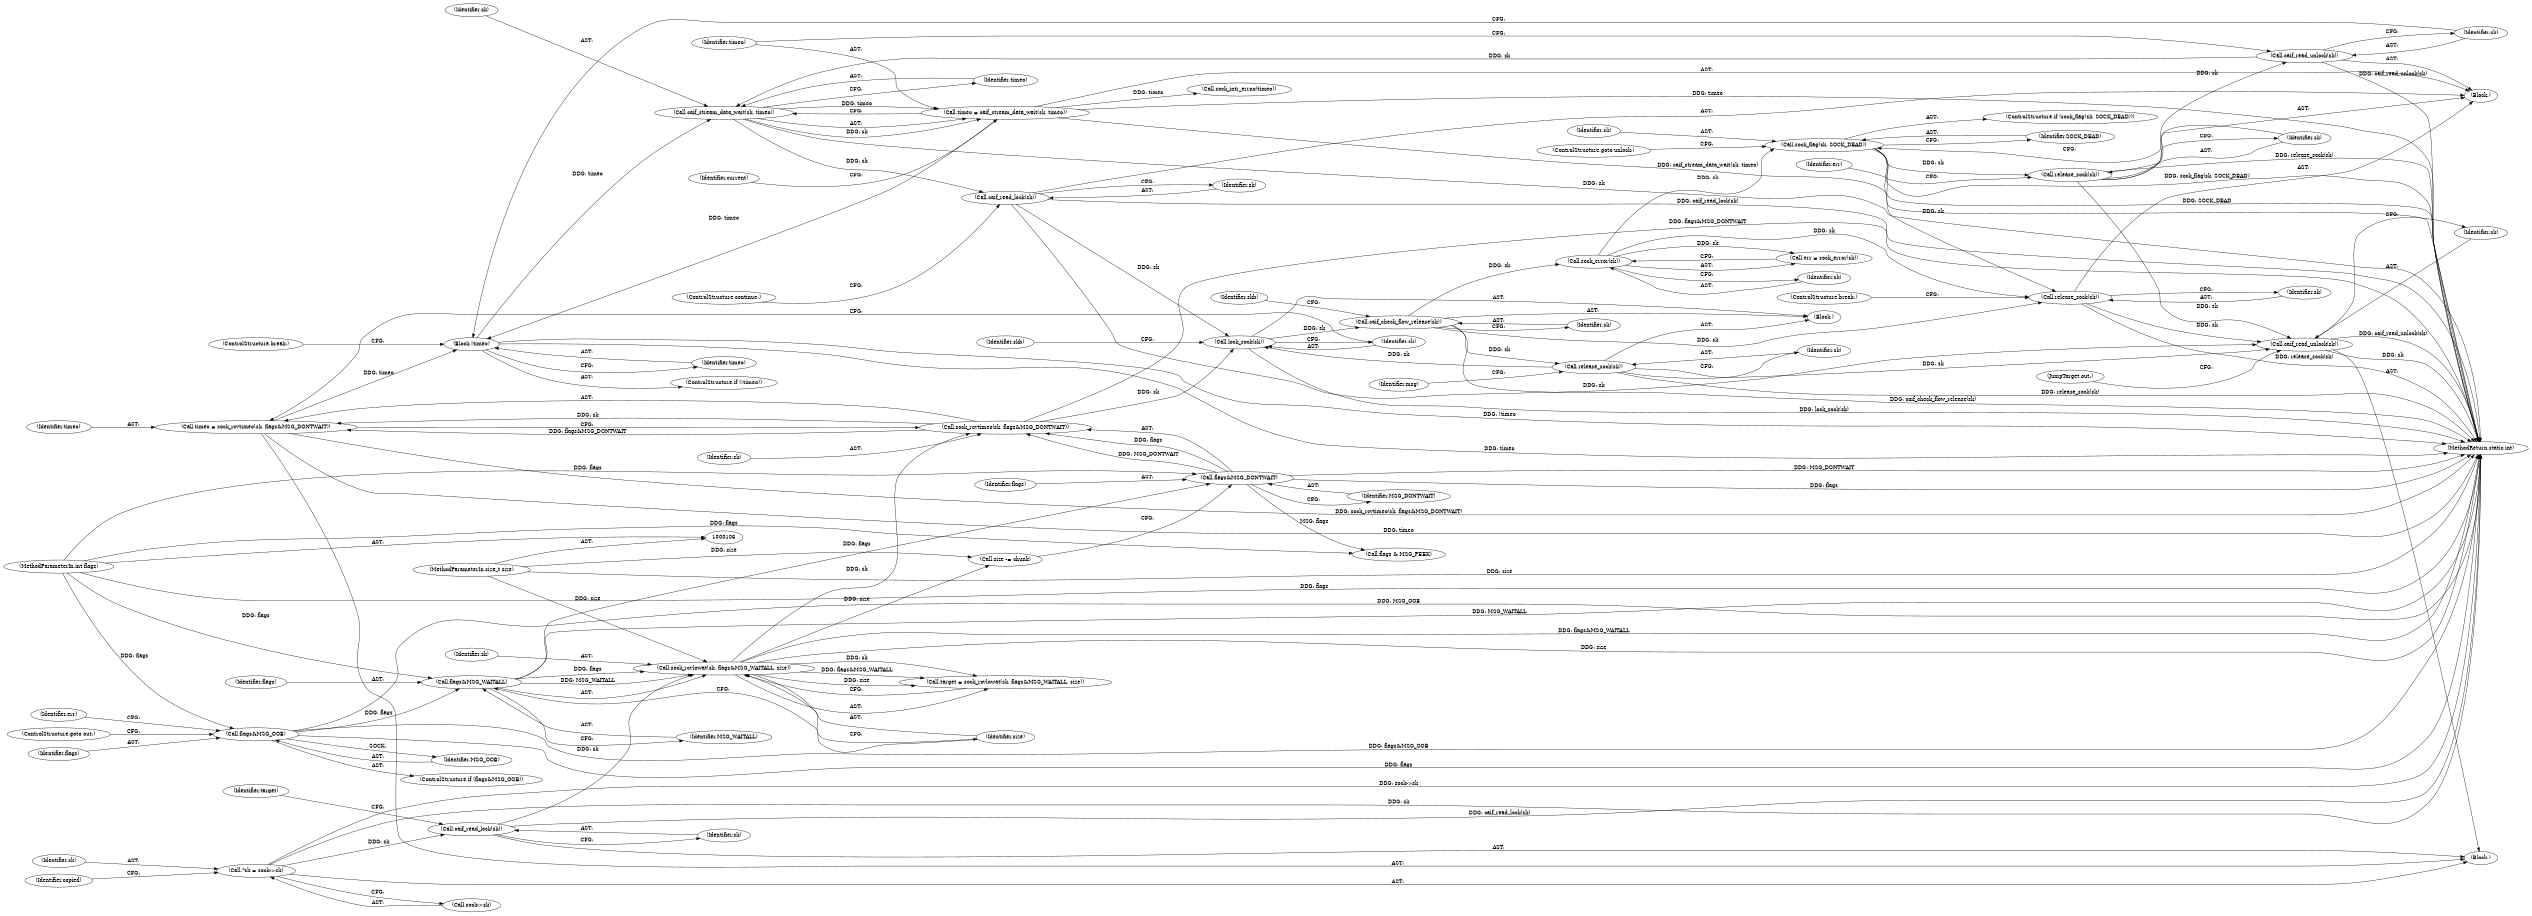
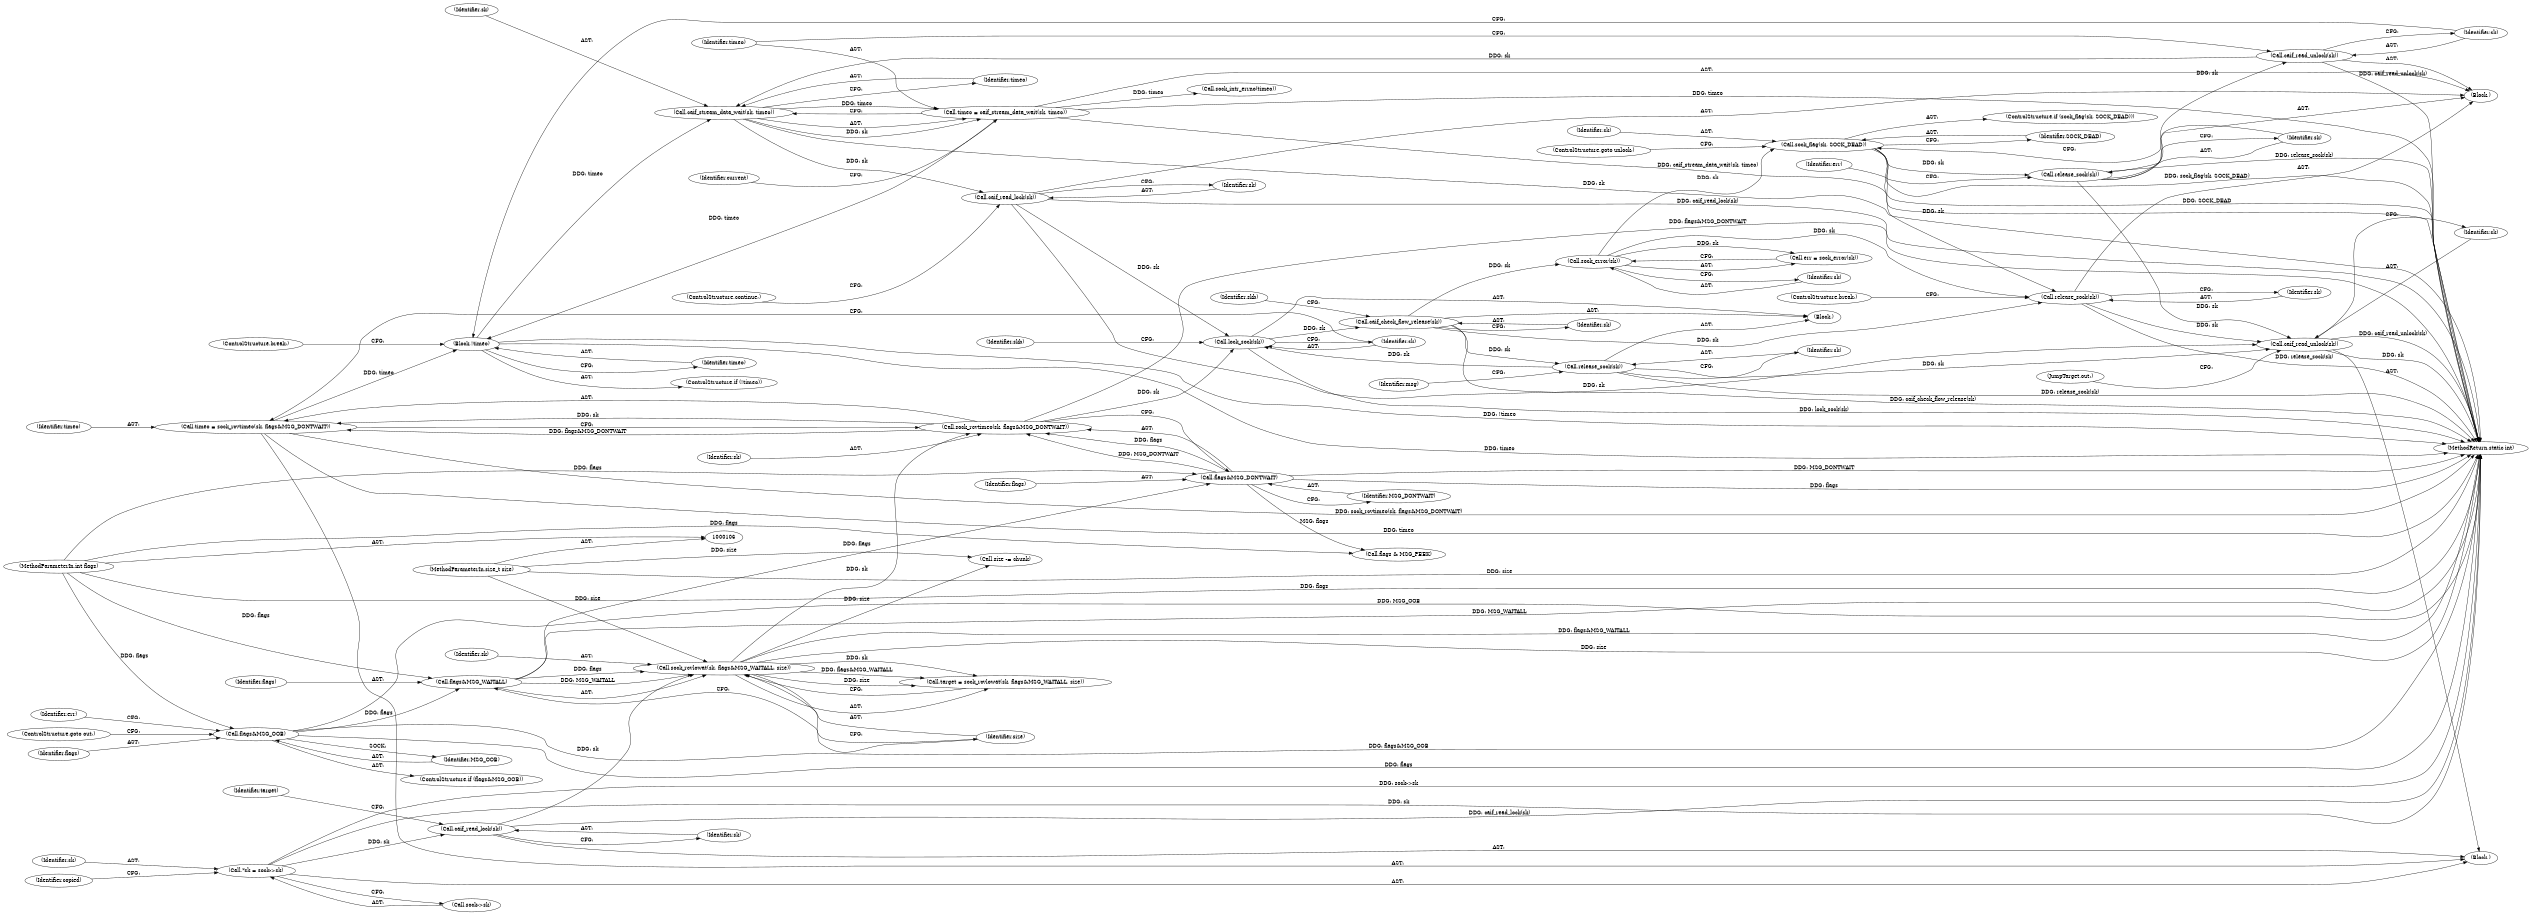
edge "(Call,size -= chunk)" -> "(Call,flags&MSG_DONTWAIT)": now "(Call,sock_rcvtimeo(sk, flags&MSG_DONTWAIT))" -> "(Call,flags&MSG_DONTWAIT)"
node "(Identifier,MSG_WAITALL)": removed
